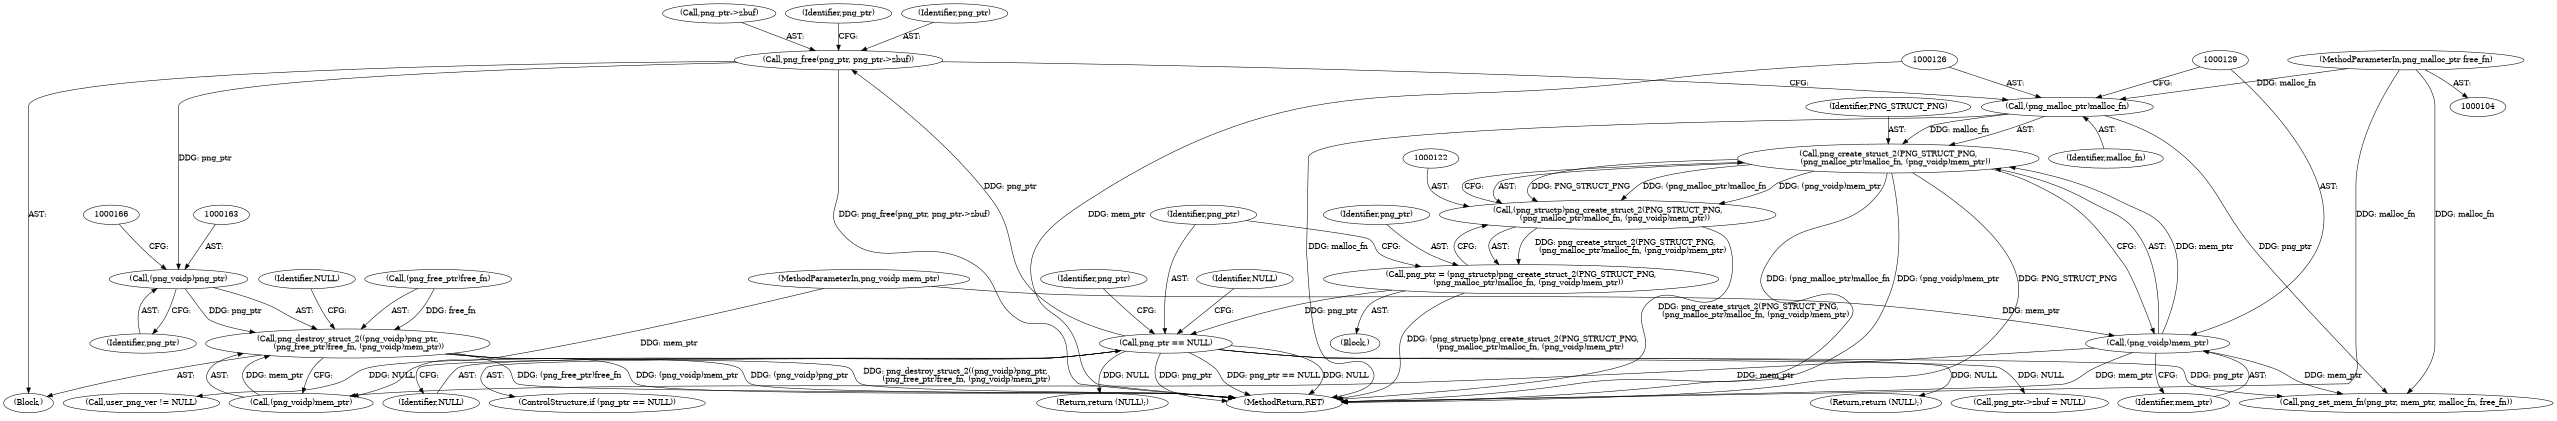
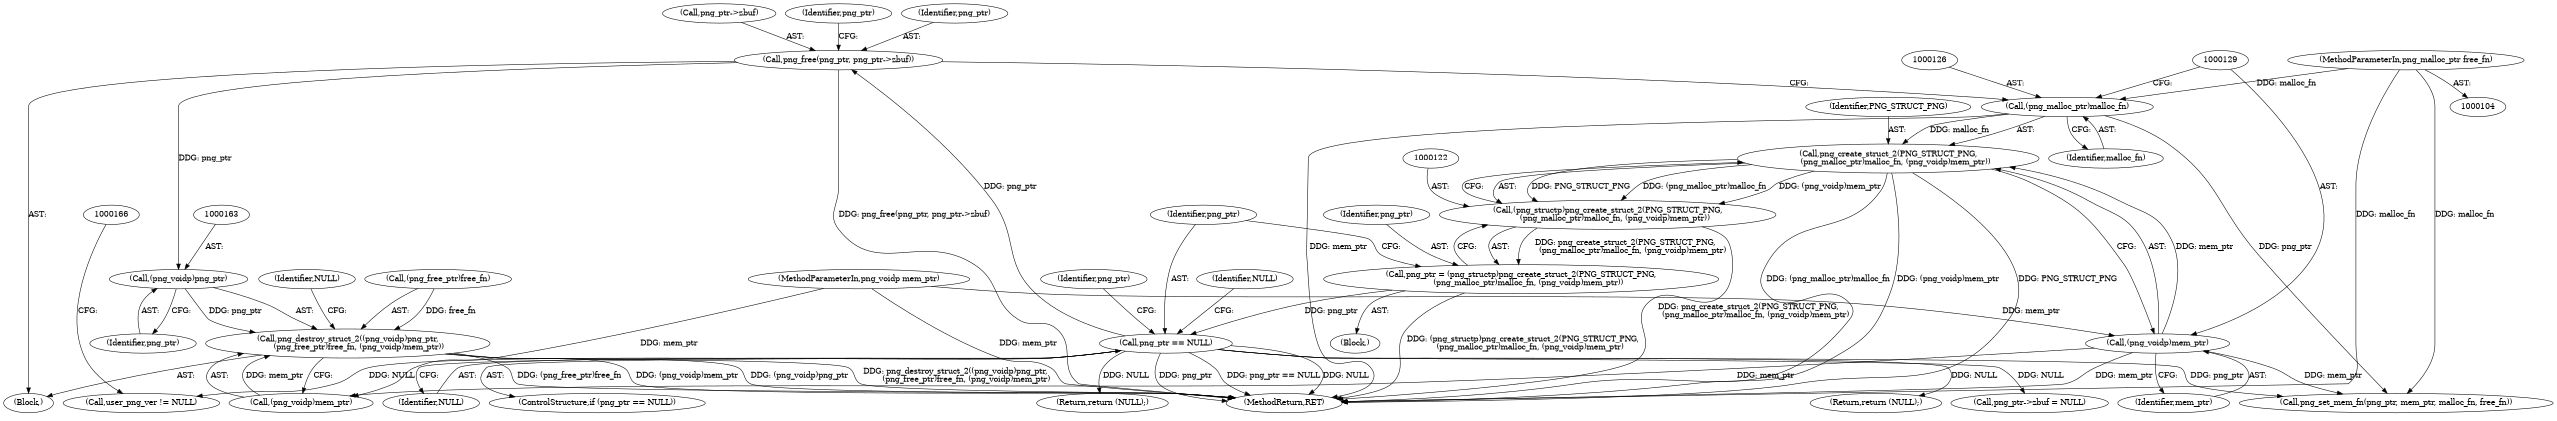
edge "1000126" -> "(MethodReturn,RET)": now "(MethodParameterIn,png_voidp mem_ptr)" -> "(MethodReturn,RET)"
edge "(Call,(png_malloc_ptr)malloc_fn)" -> "(Identifier,malloc_fn)": added, label "CFG:"
edge "1000166" -> "(Call,(png_voidp)png_ptr)": now "1000166" -> "(Call,user_png_ver != NULL)"
edge "(Call,(png_malloc_ptr)malloc_fn)" -> "(MethodReturn,RET)": label "DDG: malloc_fn" -> "DDG: mem_ptr"
